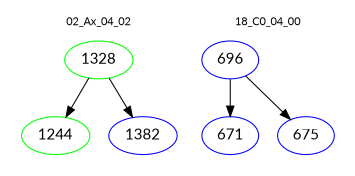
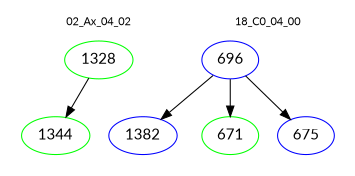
edge "1328" -> "1382": now "696" -> "1382"
node "1244": label "1244" -> "1344"
node "671": color blue -> green
